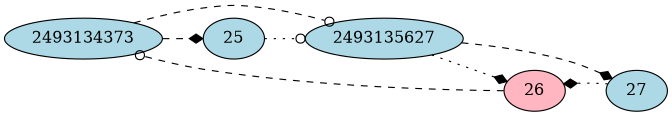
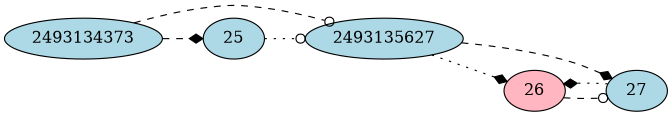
edge "26" -> "2493134373": now "26" -> "27"
